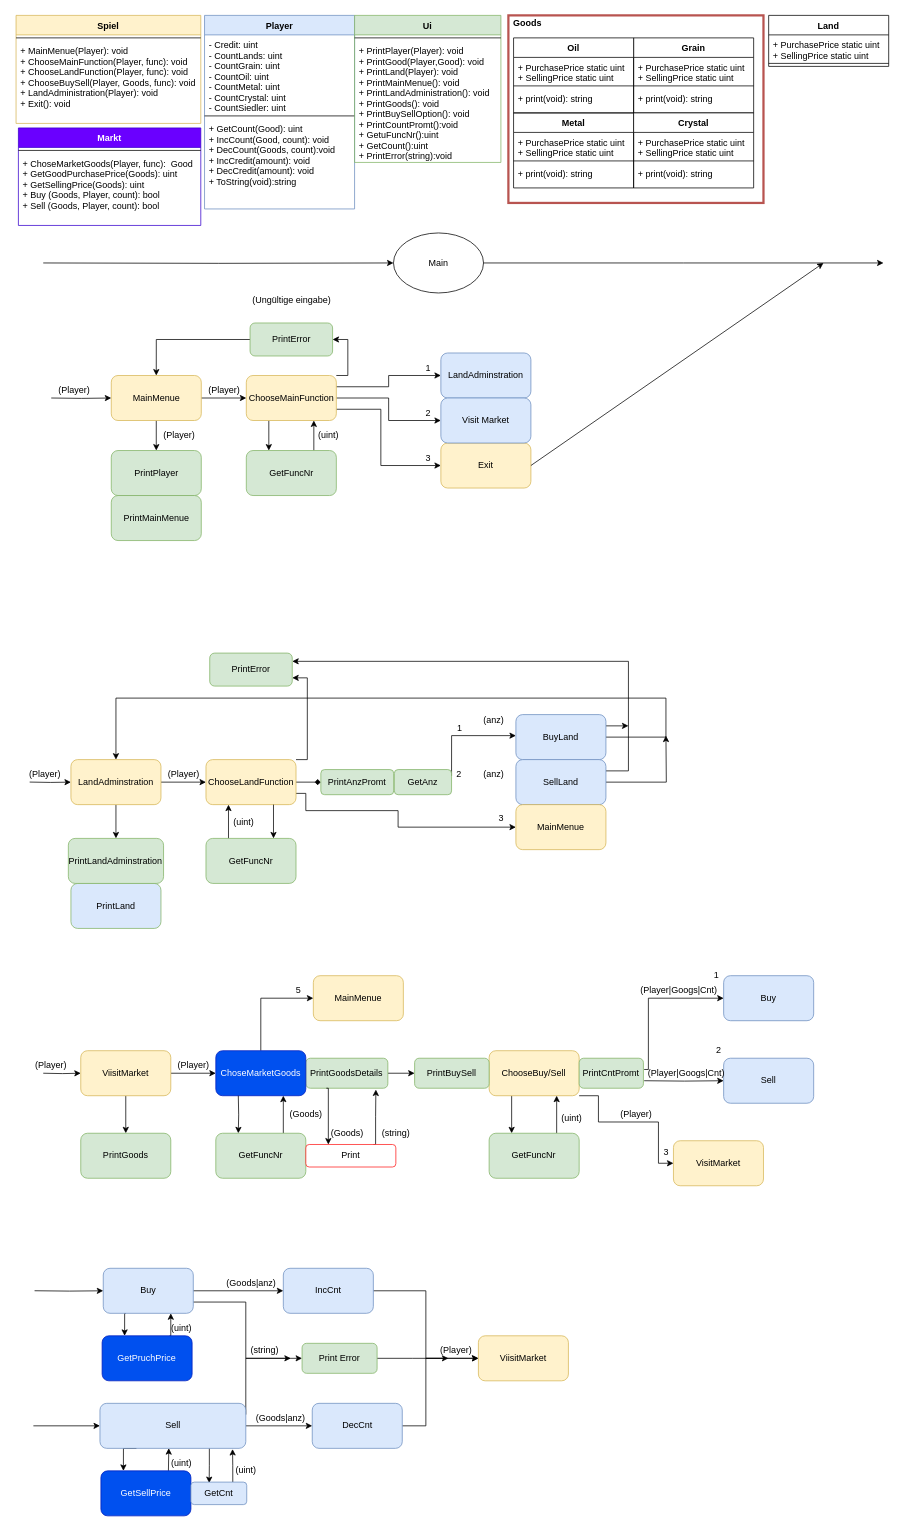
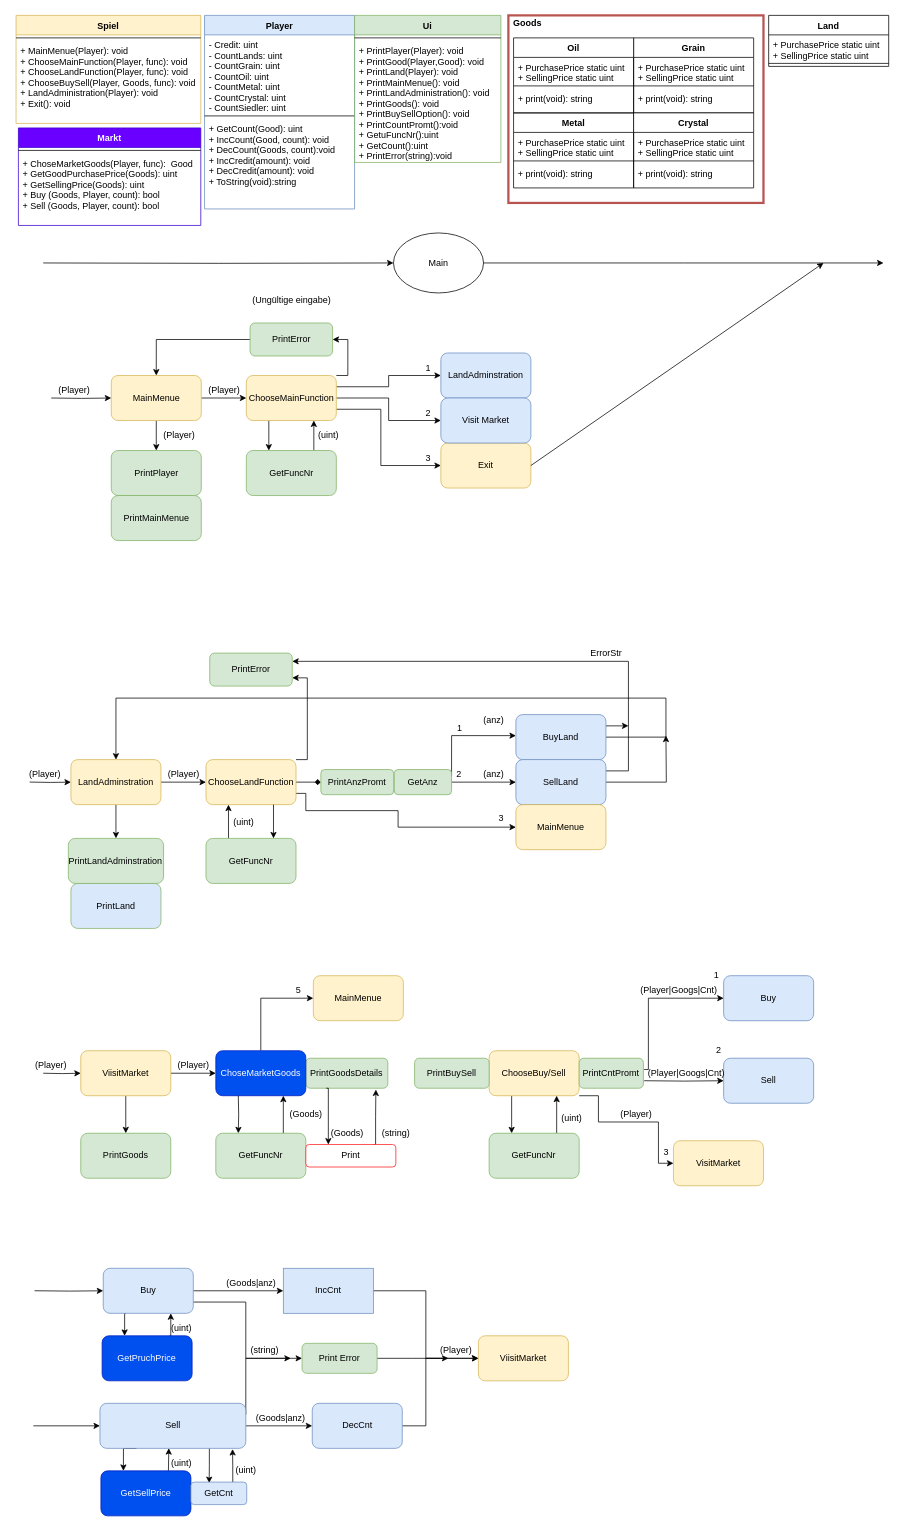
node "ErrorStr": added
edge "GetAnz" -> "SellLand": added
edge "PrintGoodsDetails" -> "PrintBuySell": removed
node "IncCnt": shape rounded rectangle -> rectangle
